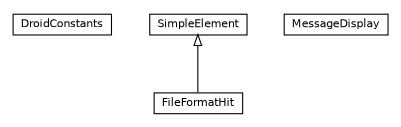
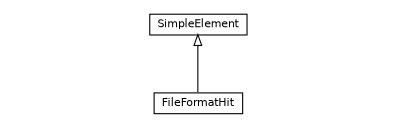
node "DroidConstants": removed
node "MessageDisplay": removed
